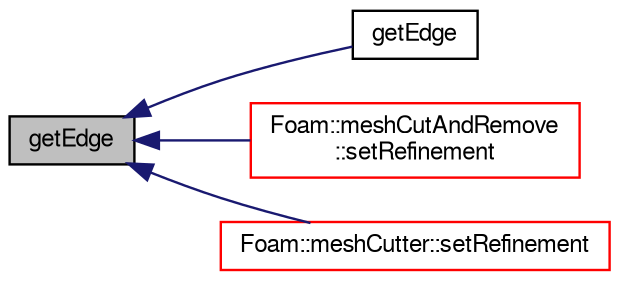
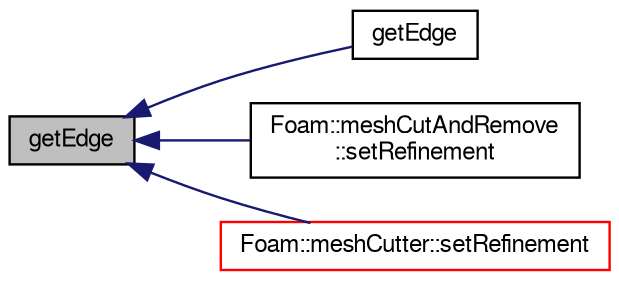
node "Foam::meshCutAndRemove ::setRefinement": color red -> black
